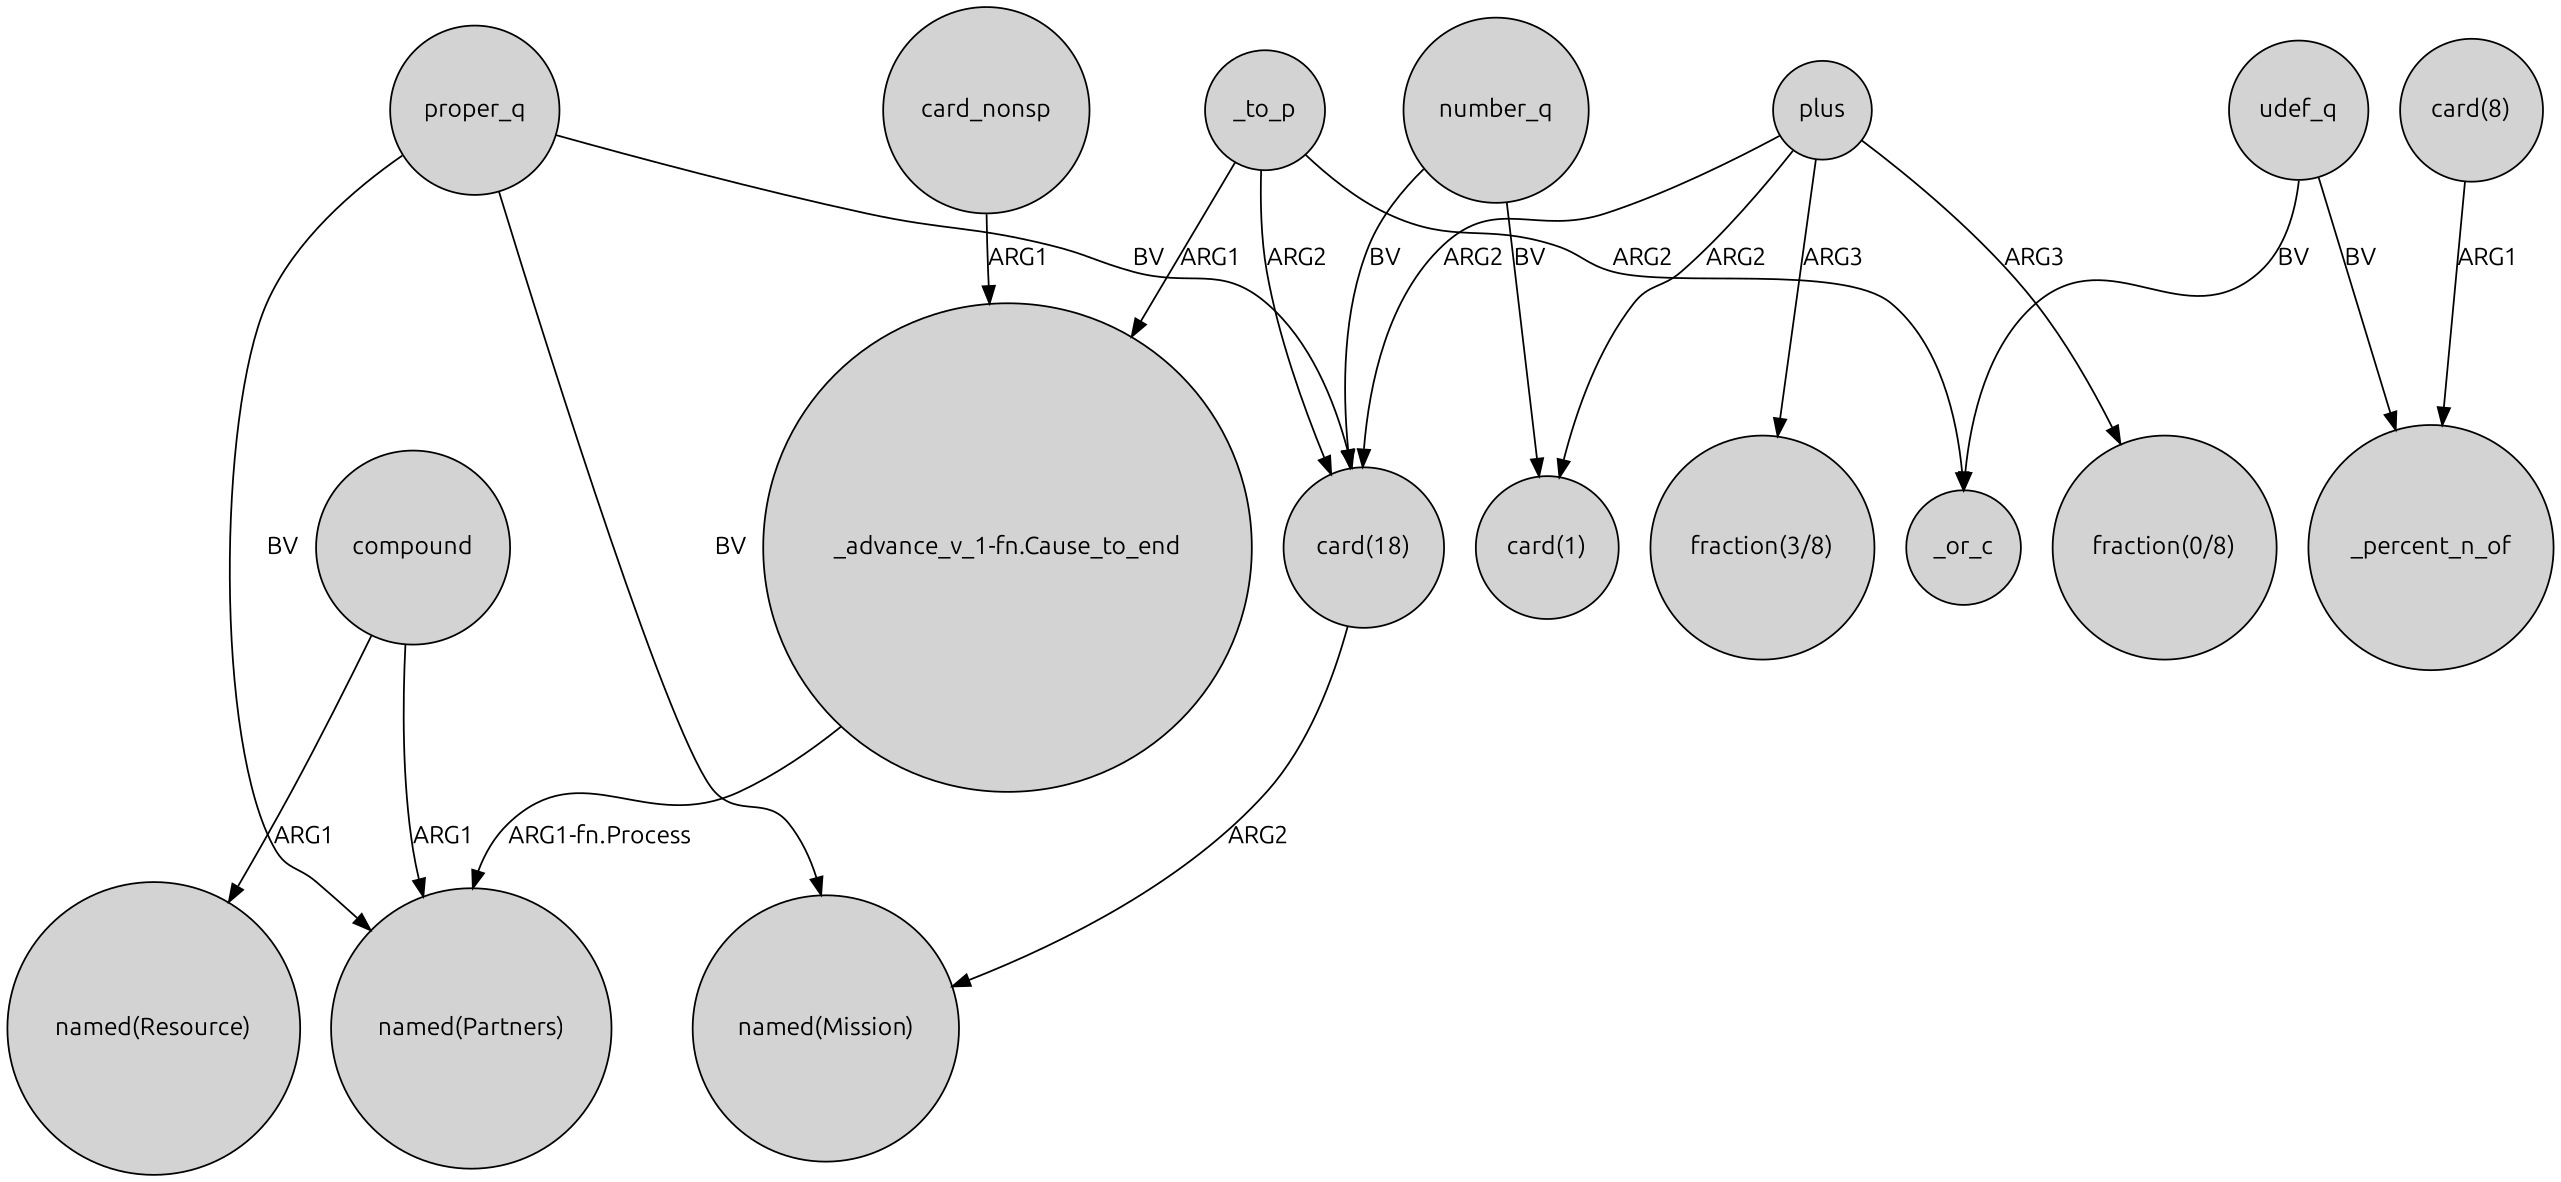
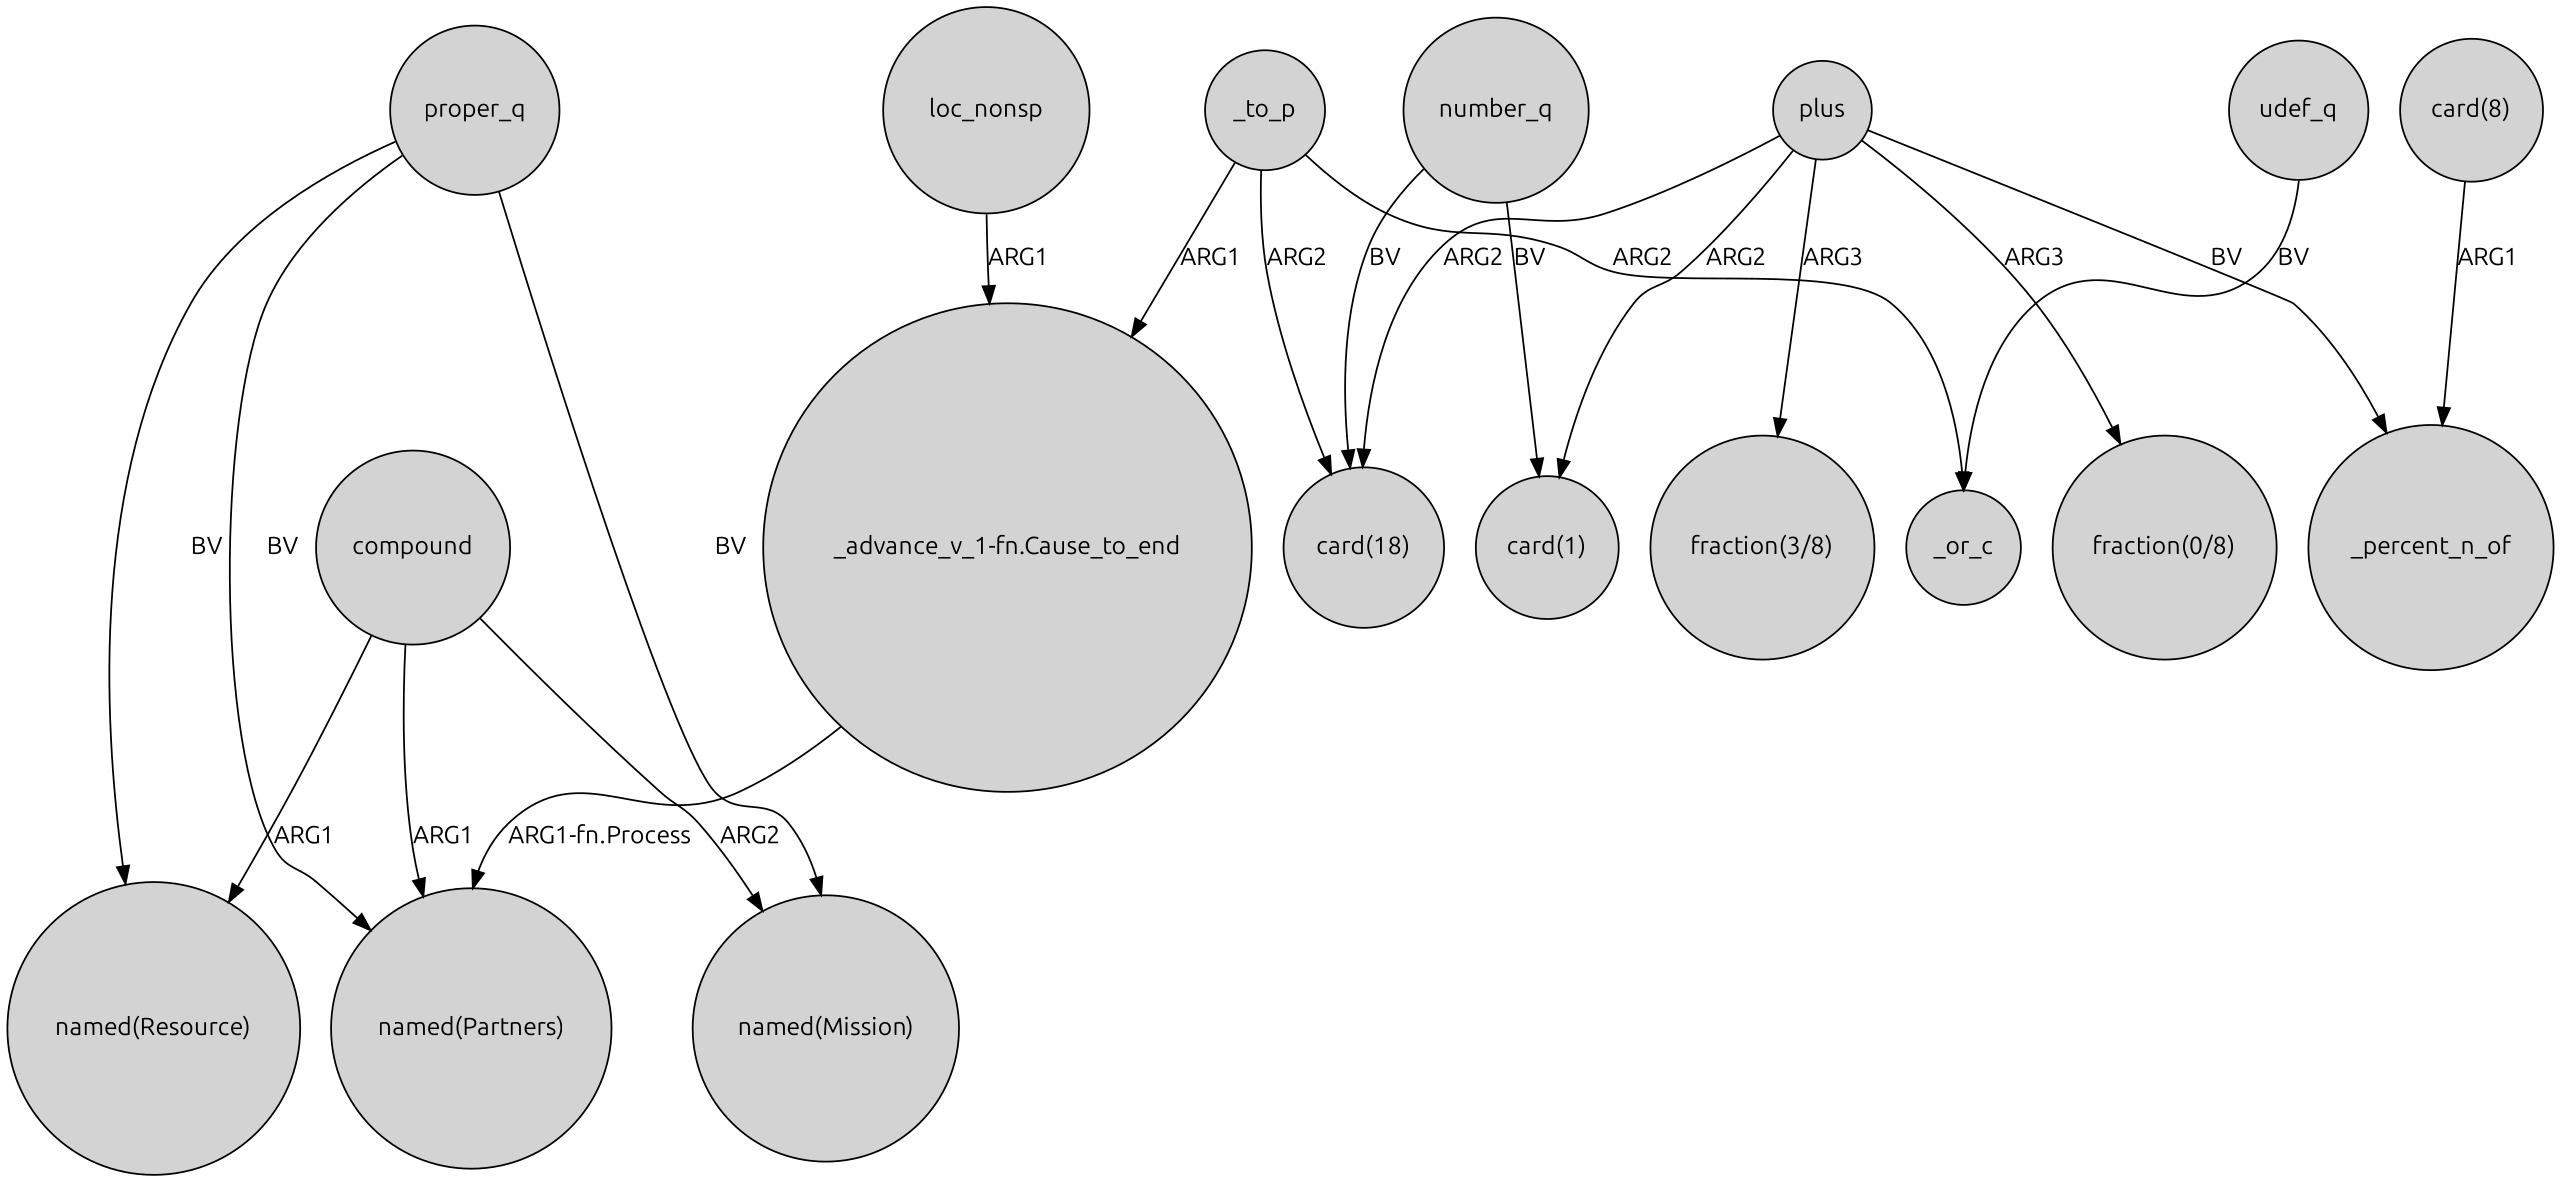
node "card_nonsp": label "card_nonsp" -> "loc_nonsp"
edge "proper_q" -> "card(18)": now "proper_q" -> "named(Resource)"
edge "udef_q" -> "_percent_n_of": now "plus" -> "_percent_n_of"
edge "card(18)" -> "named(Mission)": now "compound" -> "named(Mission)"
